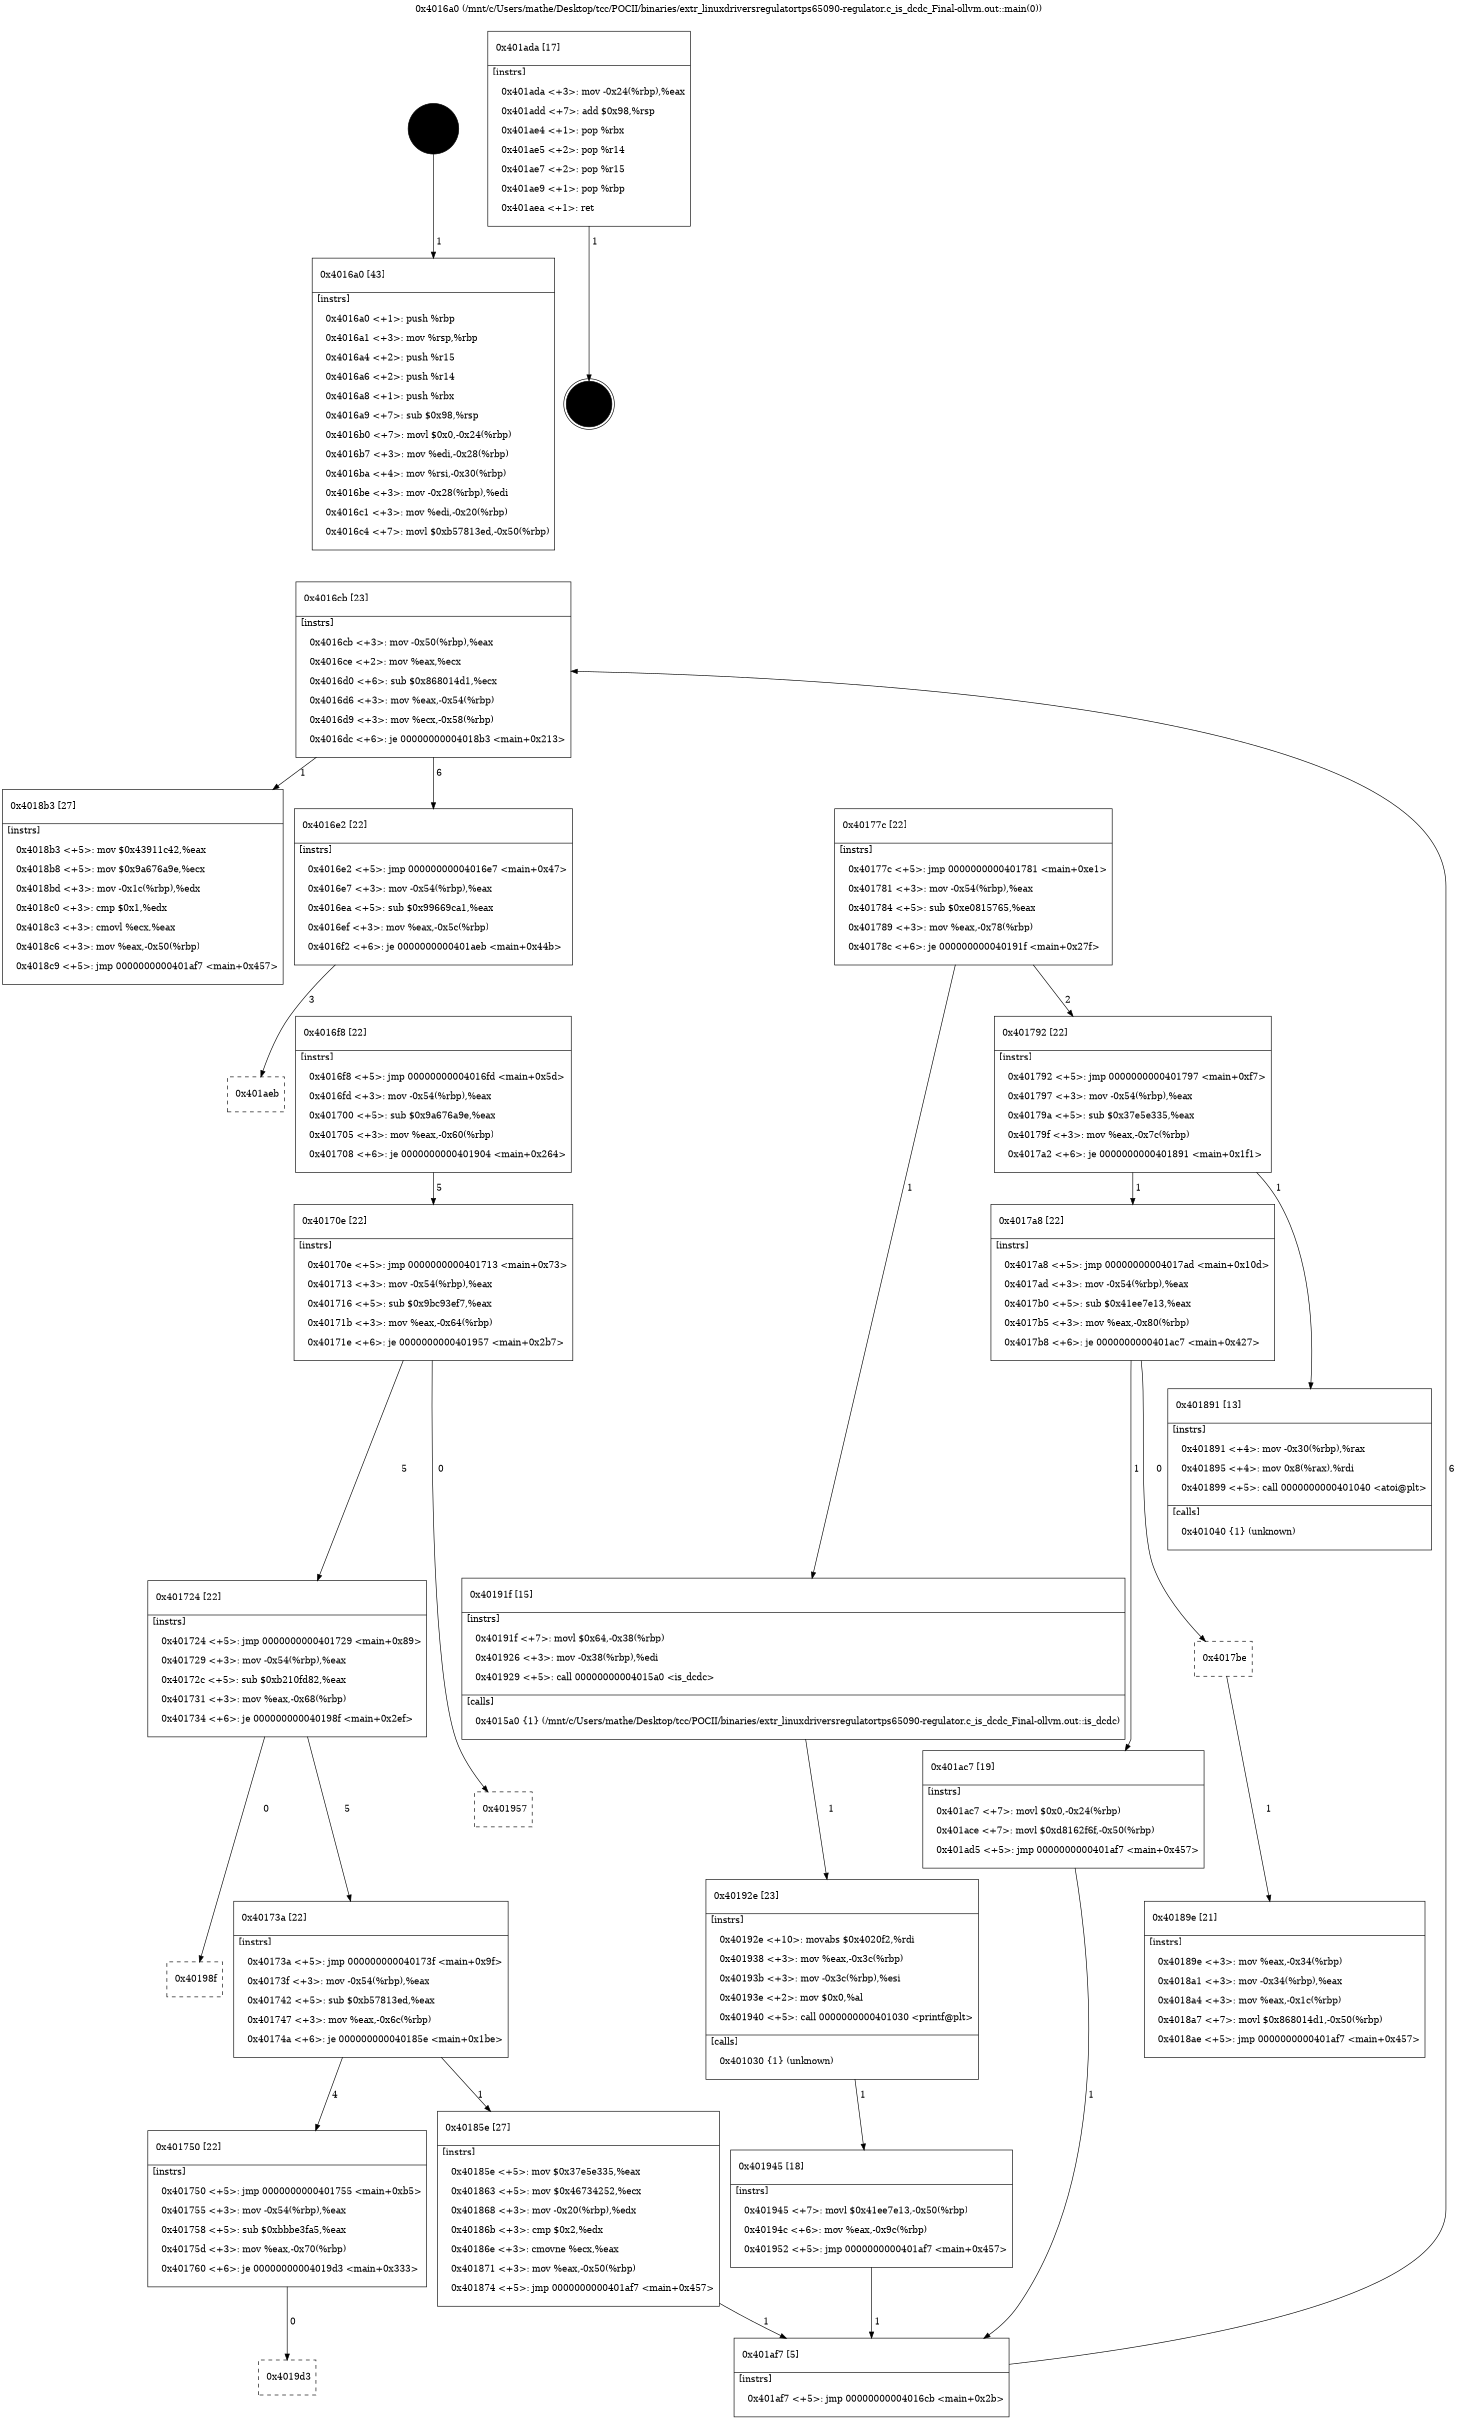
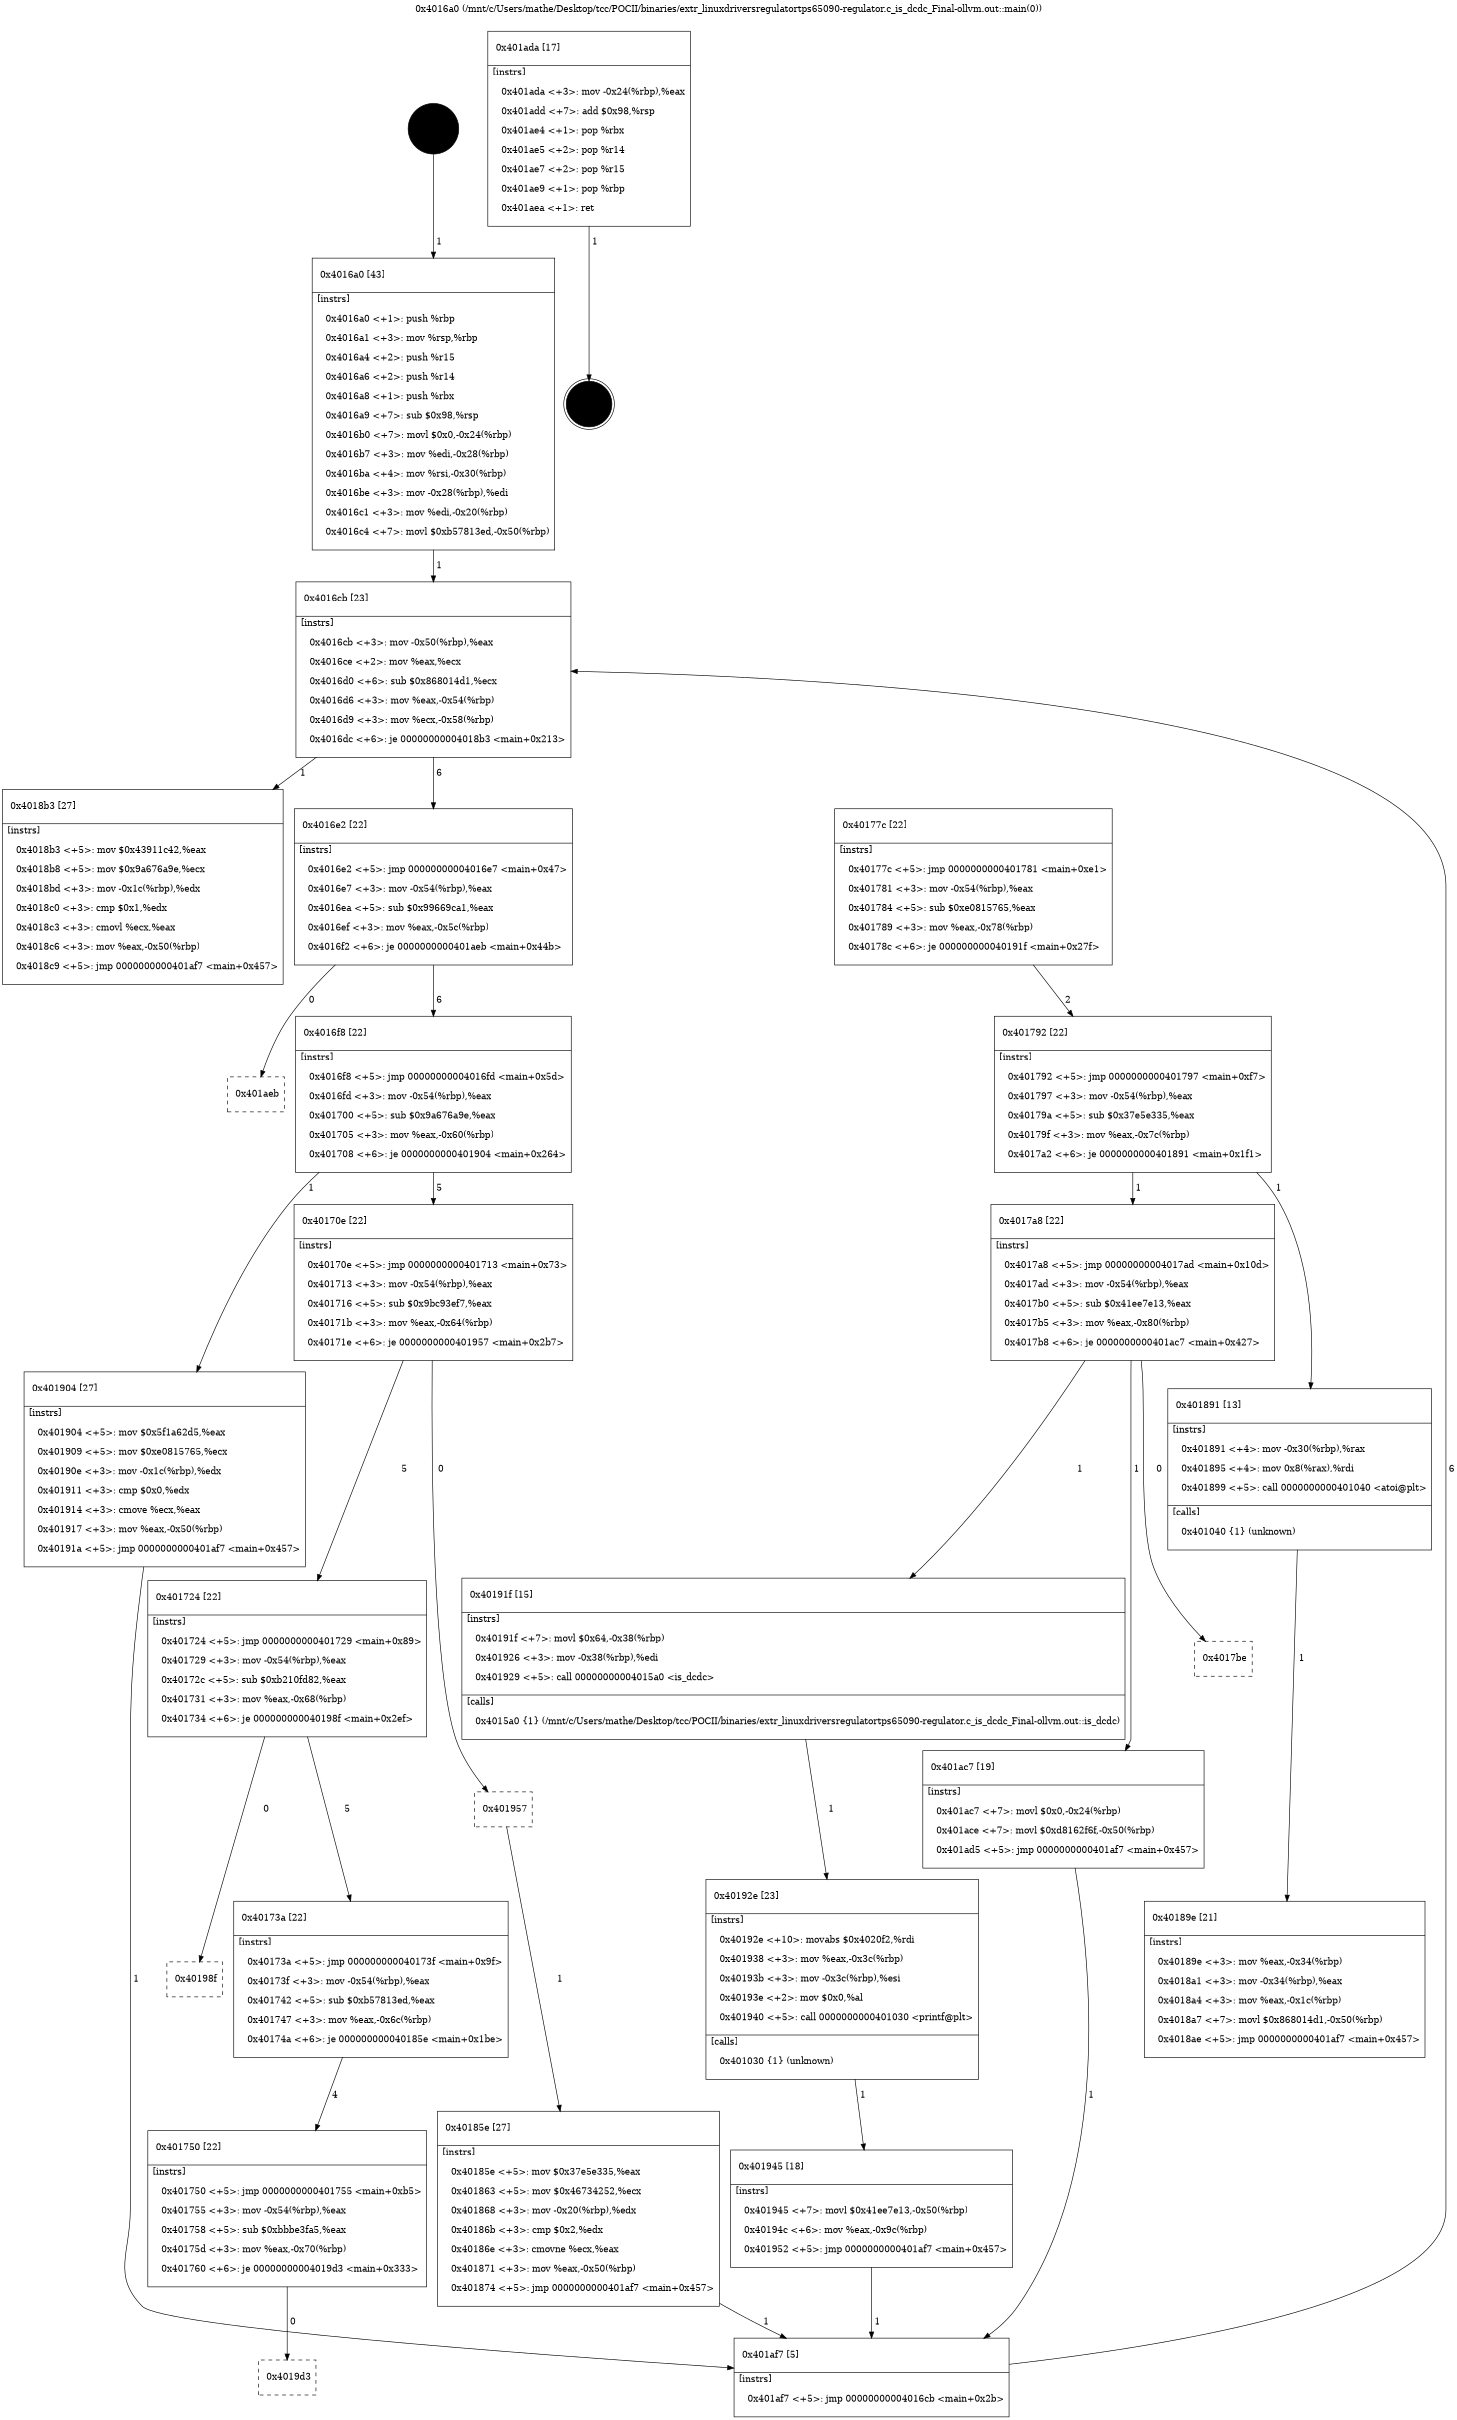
edge "0x4016a0 [43]" -> "0x4016cb [23]": added, label "1"
edge "0x4016e2 [22]" -> "0x4016f8 [22]": added, label "6"
edge "0x4016e2 [22]" -> "0x401aeb": label " 3" -> " 0"
edge "0x40177c [22]" -> "0x40191f [15]": now "0x4017a8 [22]" -> "0x40191f [15]"
node "0x401904 [27]": added
edge "0x4017be" -> "0x40189e [21]": now "0x401891 [13]" -> "0x40189e [21]"
edge "0x40173a [22]" -> "0x40185e [27]": now "0x401957" -> "0x40185e [27]"
